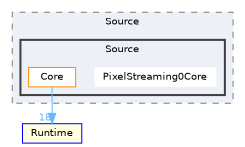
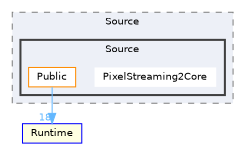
node "Core": label "Core" -> "Public"
node "PixelStreaming0Core": label "PixelStreaming0Core" -> "PixelStreaming2Core"
